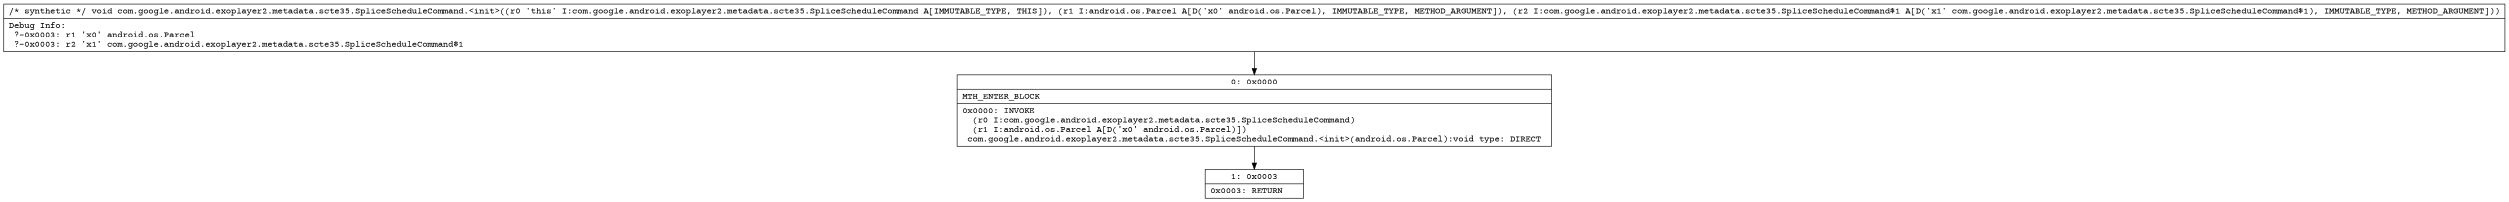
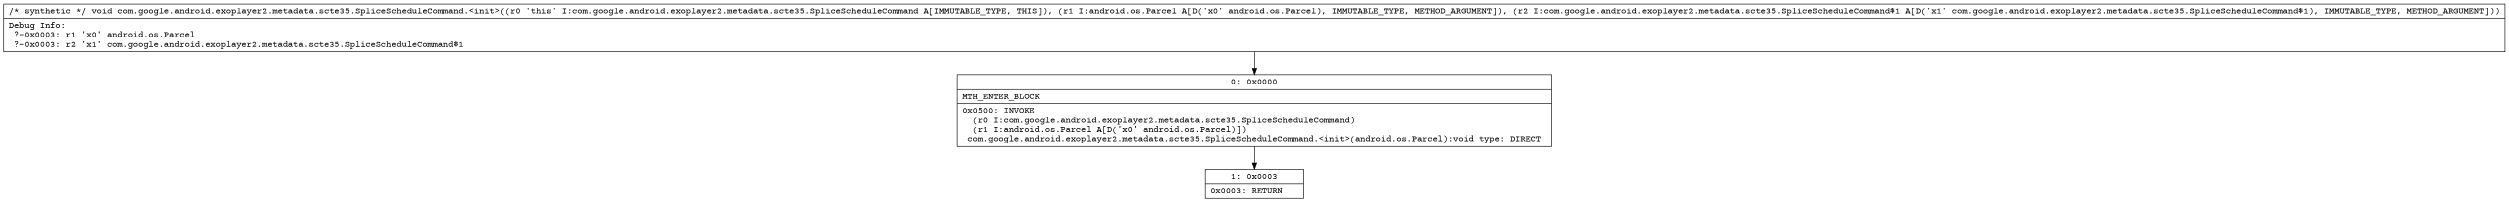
node "0: 0x0000": text "0x0000: INVOKE" -> "0x0500: INVOKE"
